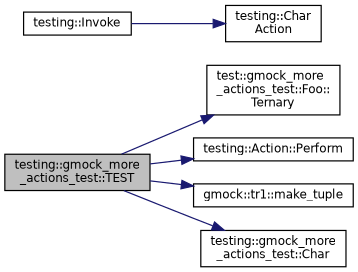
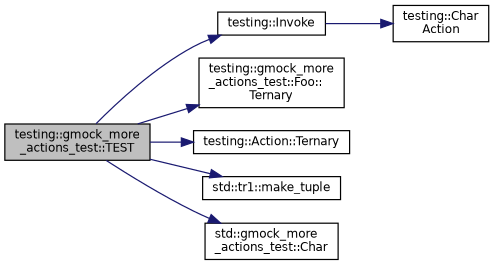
edge "testing::gmock_more _actions_test::TEST" -> "testing::Invoke": added
node "test::gmock_more _actions_test::Foo:: Ternary": label "test::gmock_more _actions_test::Foo:: Ternary" -> "testing::gmock_more _actions_test::Foo:: Ternary"
node "testing::Action::Perform": label "testing::Action::Perform" -> "testing::Action::Ternary"
node "gmock::tr1::make_tuple": label "gmock::tr1::make_tuple" -> "std::tr1::make_tuple"
node "testing::gmock_more _actions_test::Char": label "testing::gmock_more _actions_test::Char" -> "std::gmock_more _actions_test::Char"
